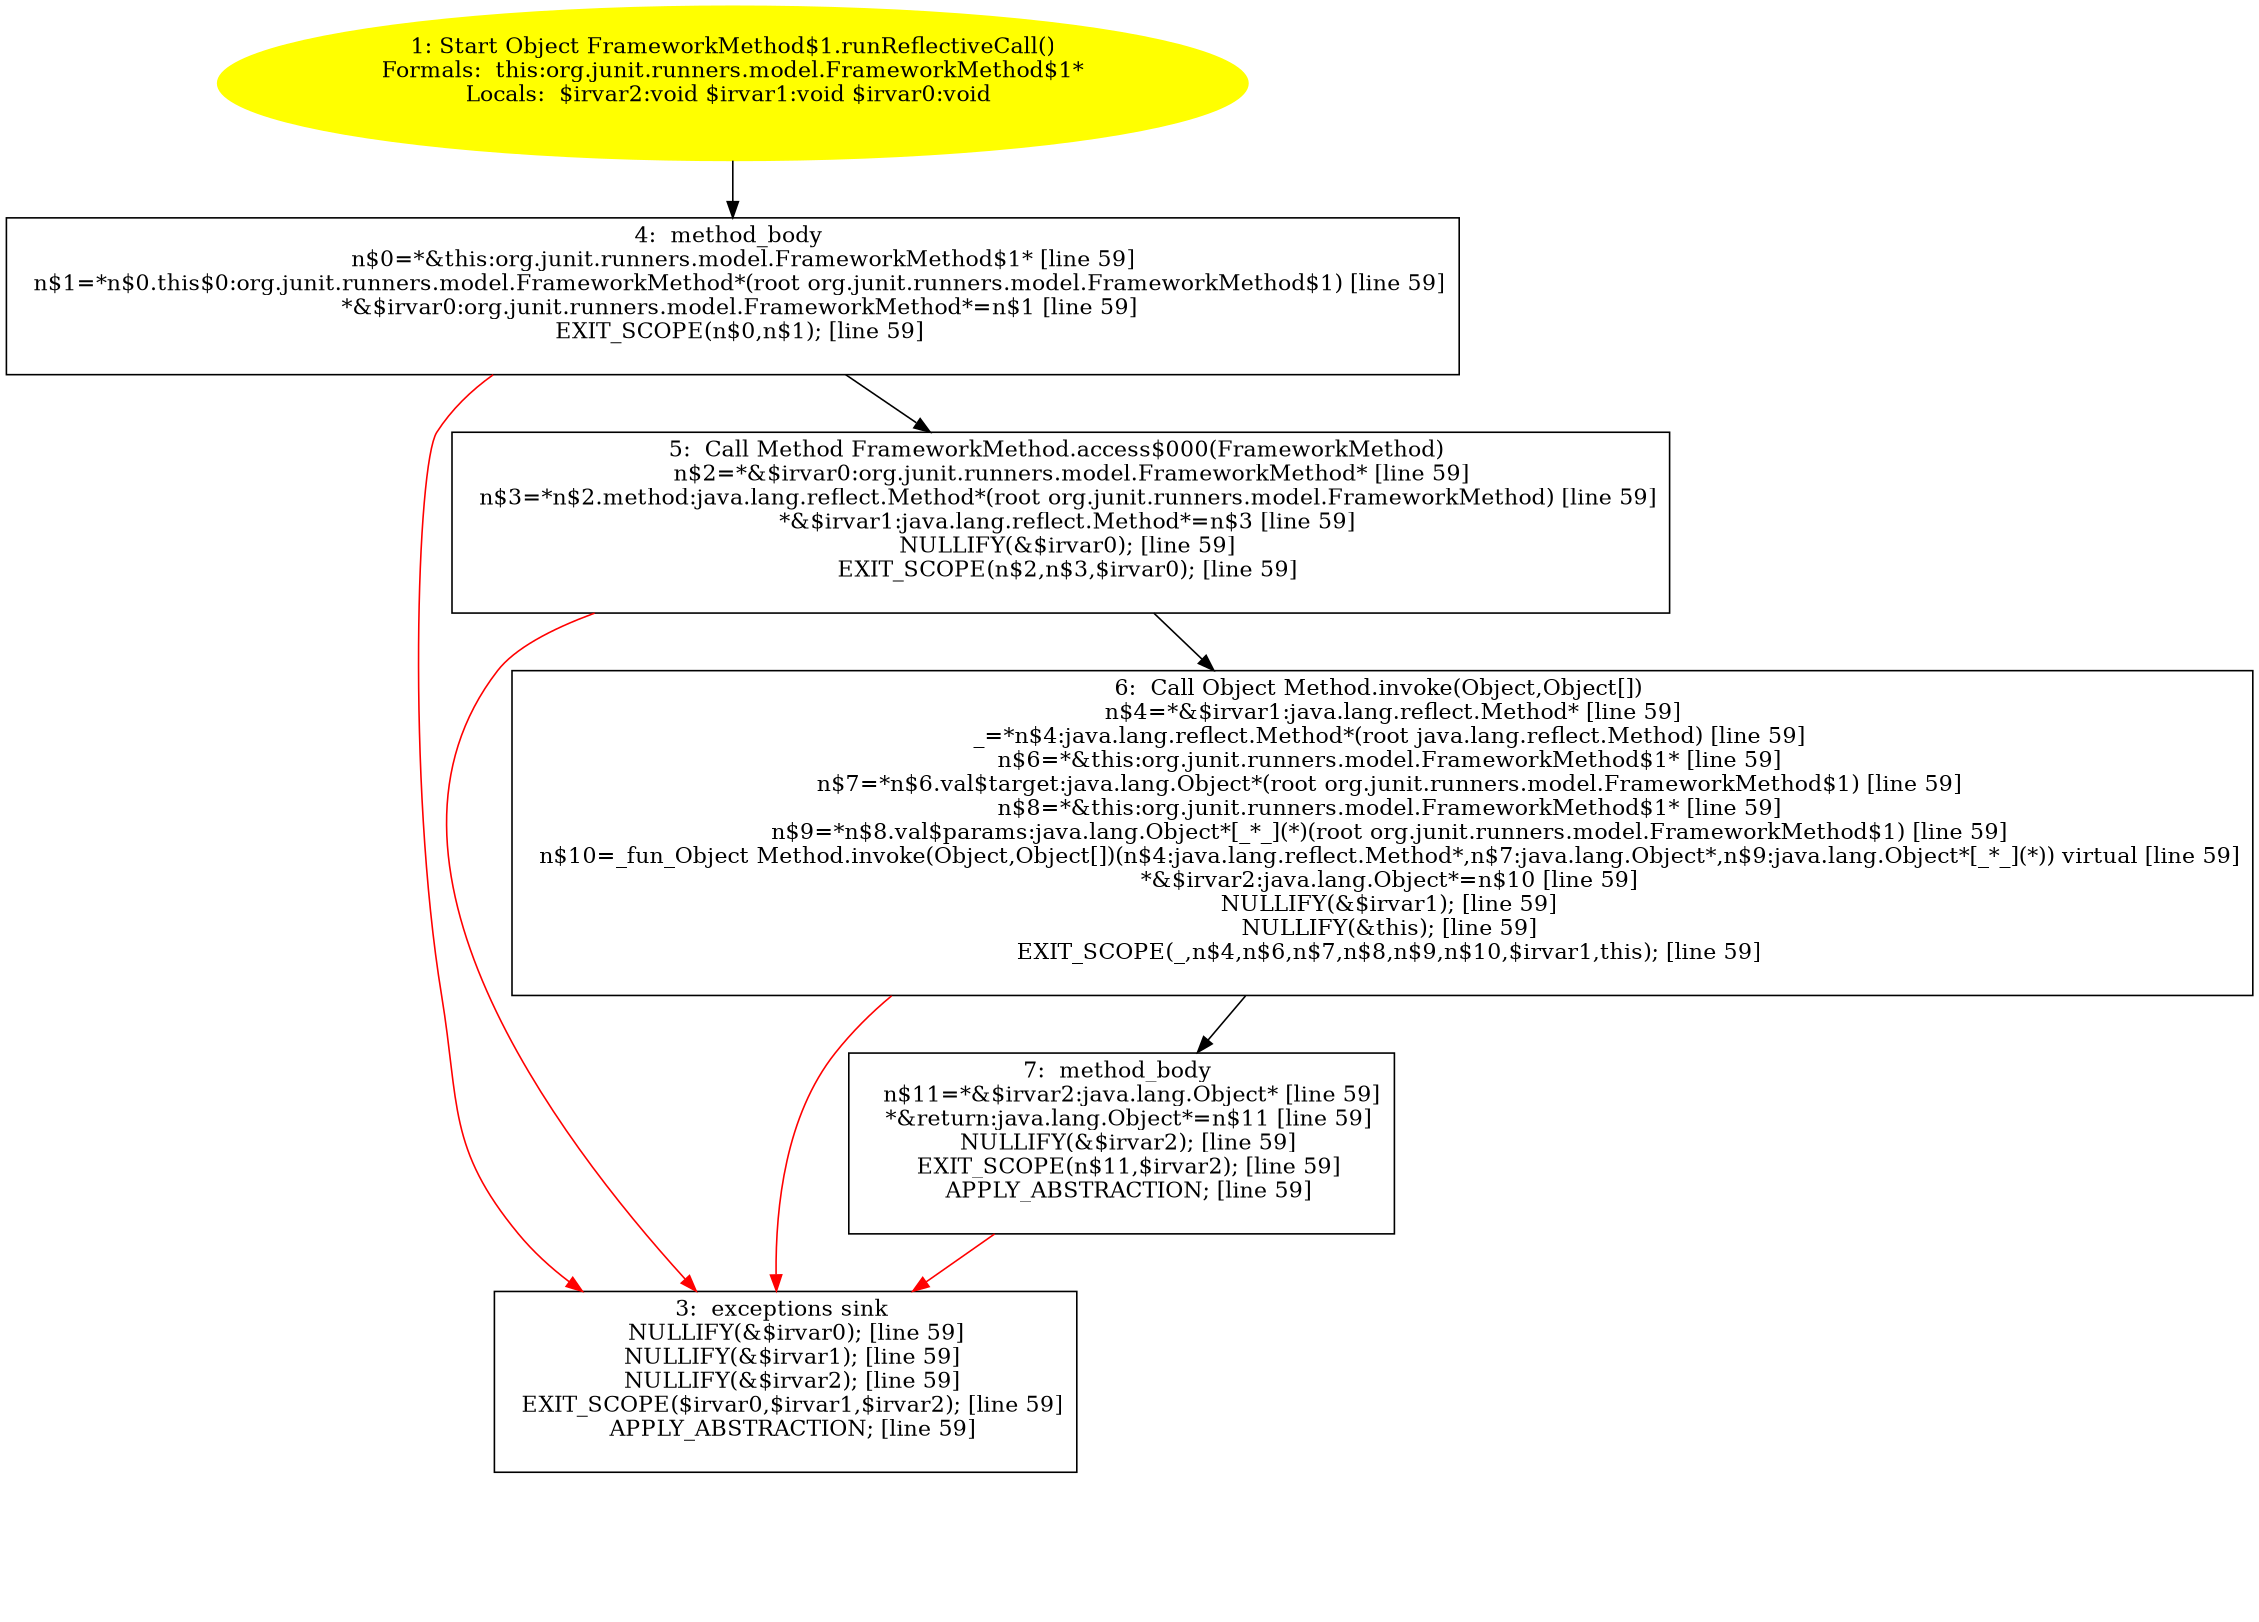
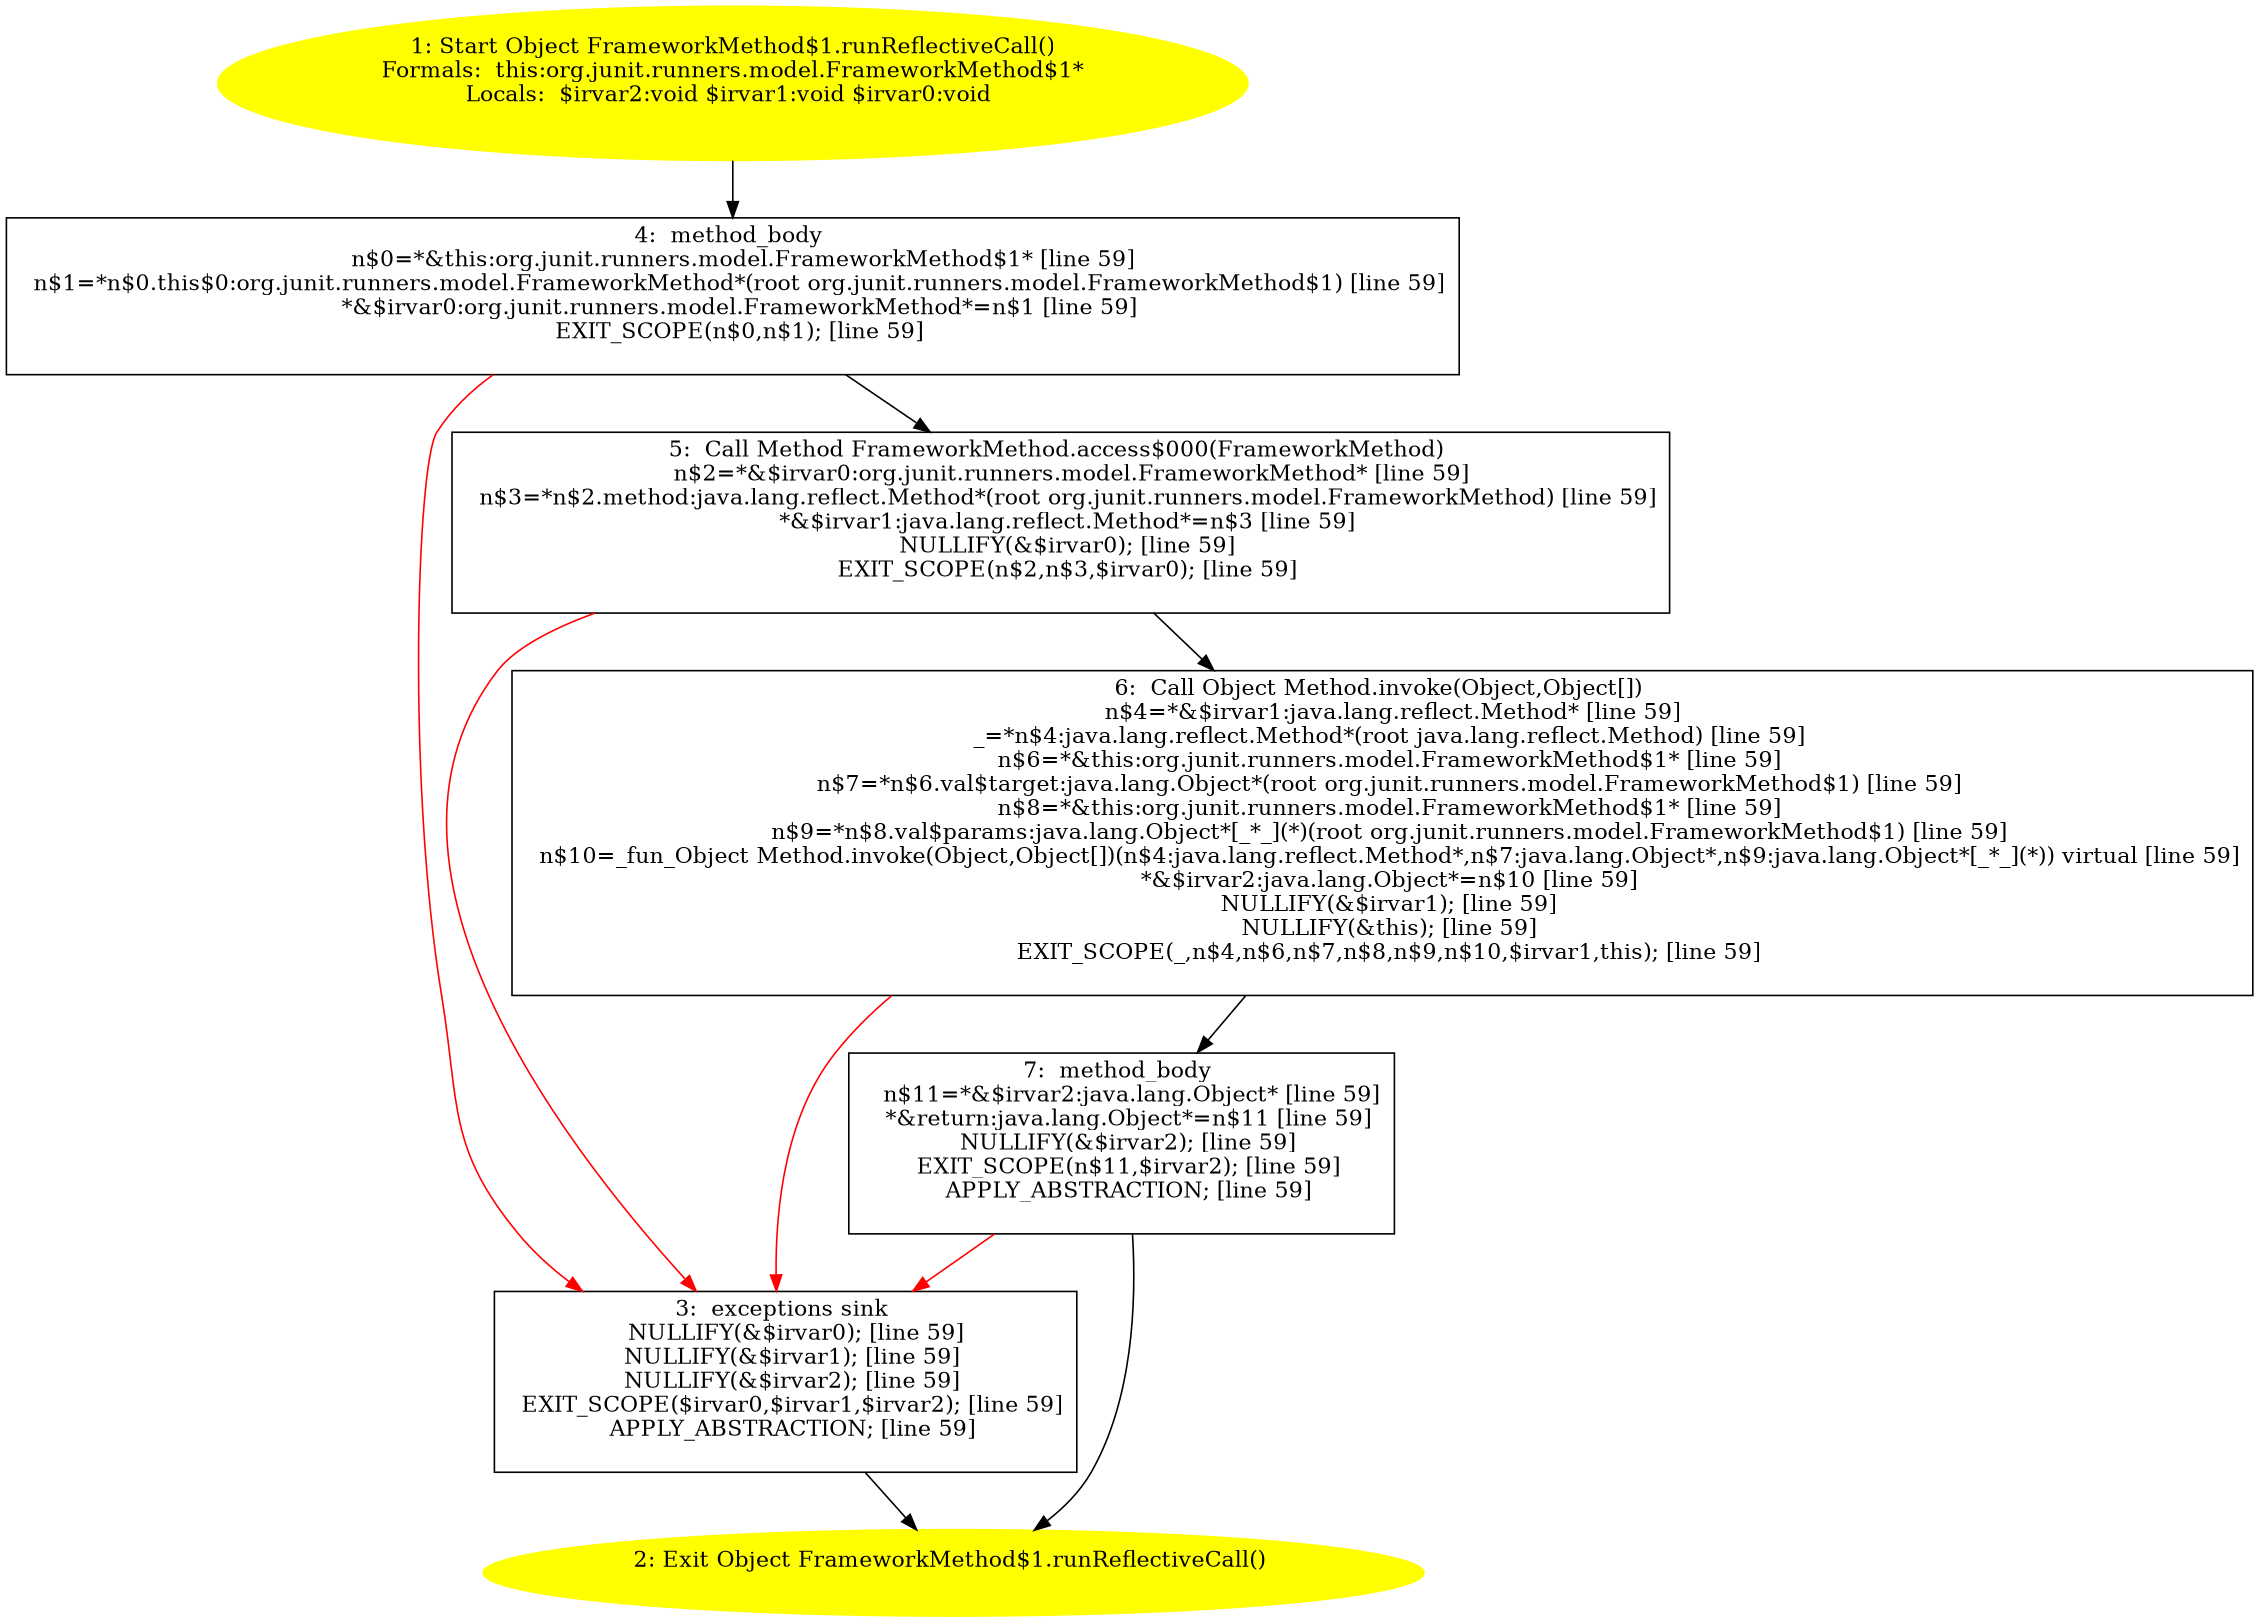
node "2: Exit Object FrameworkMethod$1.runReflectiveCall()": added
